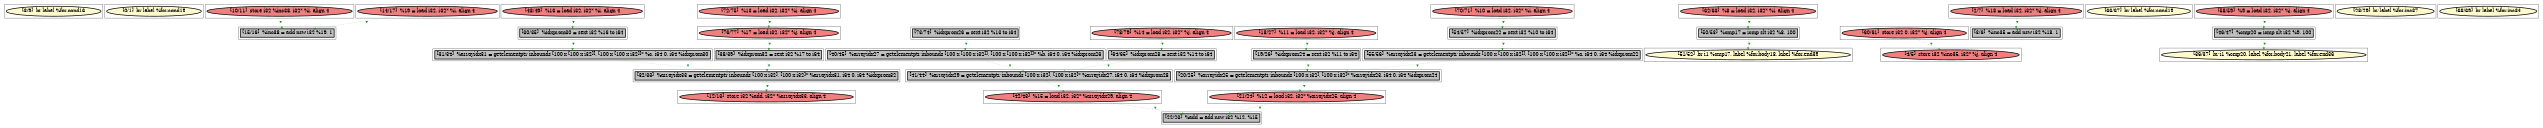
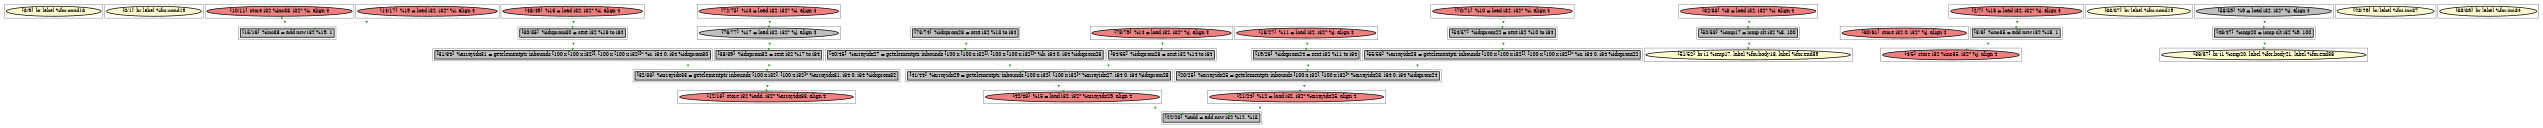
node "[58/59]  %9 = load i32, i32* %j, align 4": fillcolor lightcoral -> grey
edge "[10/11]  store i32 %inc38, i32* %i, align 4" -> "[15/16]  %inc38 = add nsw i32 %19, 1": reversed
node "[76/77]  %17 = load i32, i32* %j, align 4": fillcolor lightcoral -> grey
edge "[60/61]  store i32 0, i32* %j, align 4" -> "[4/5]  store i32 %inc35, i32* %j, align 4": now "[3/6]  %inc35 = add nsw i32 %18, 1" -> "[4/5]  store i32 %inc35, i32* %j, align 4"
